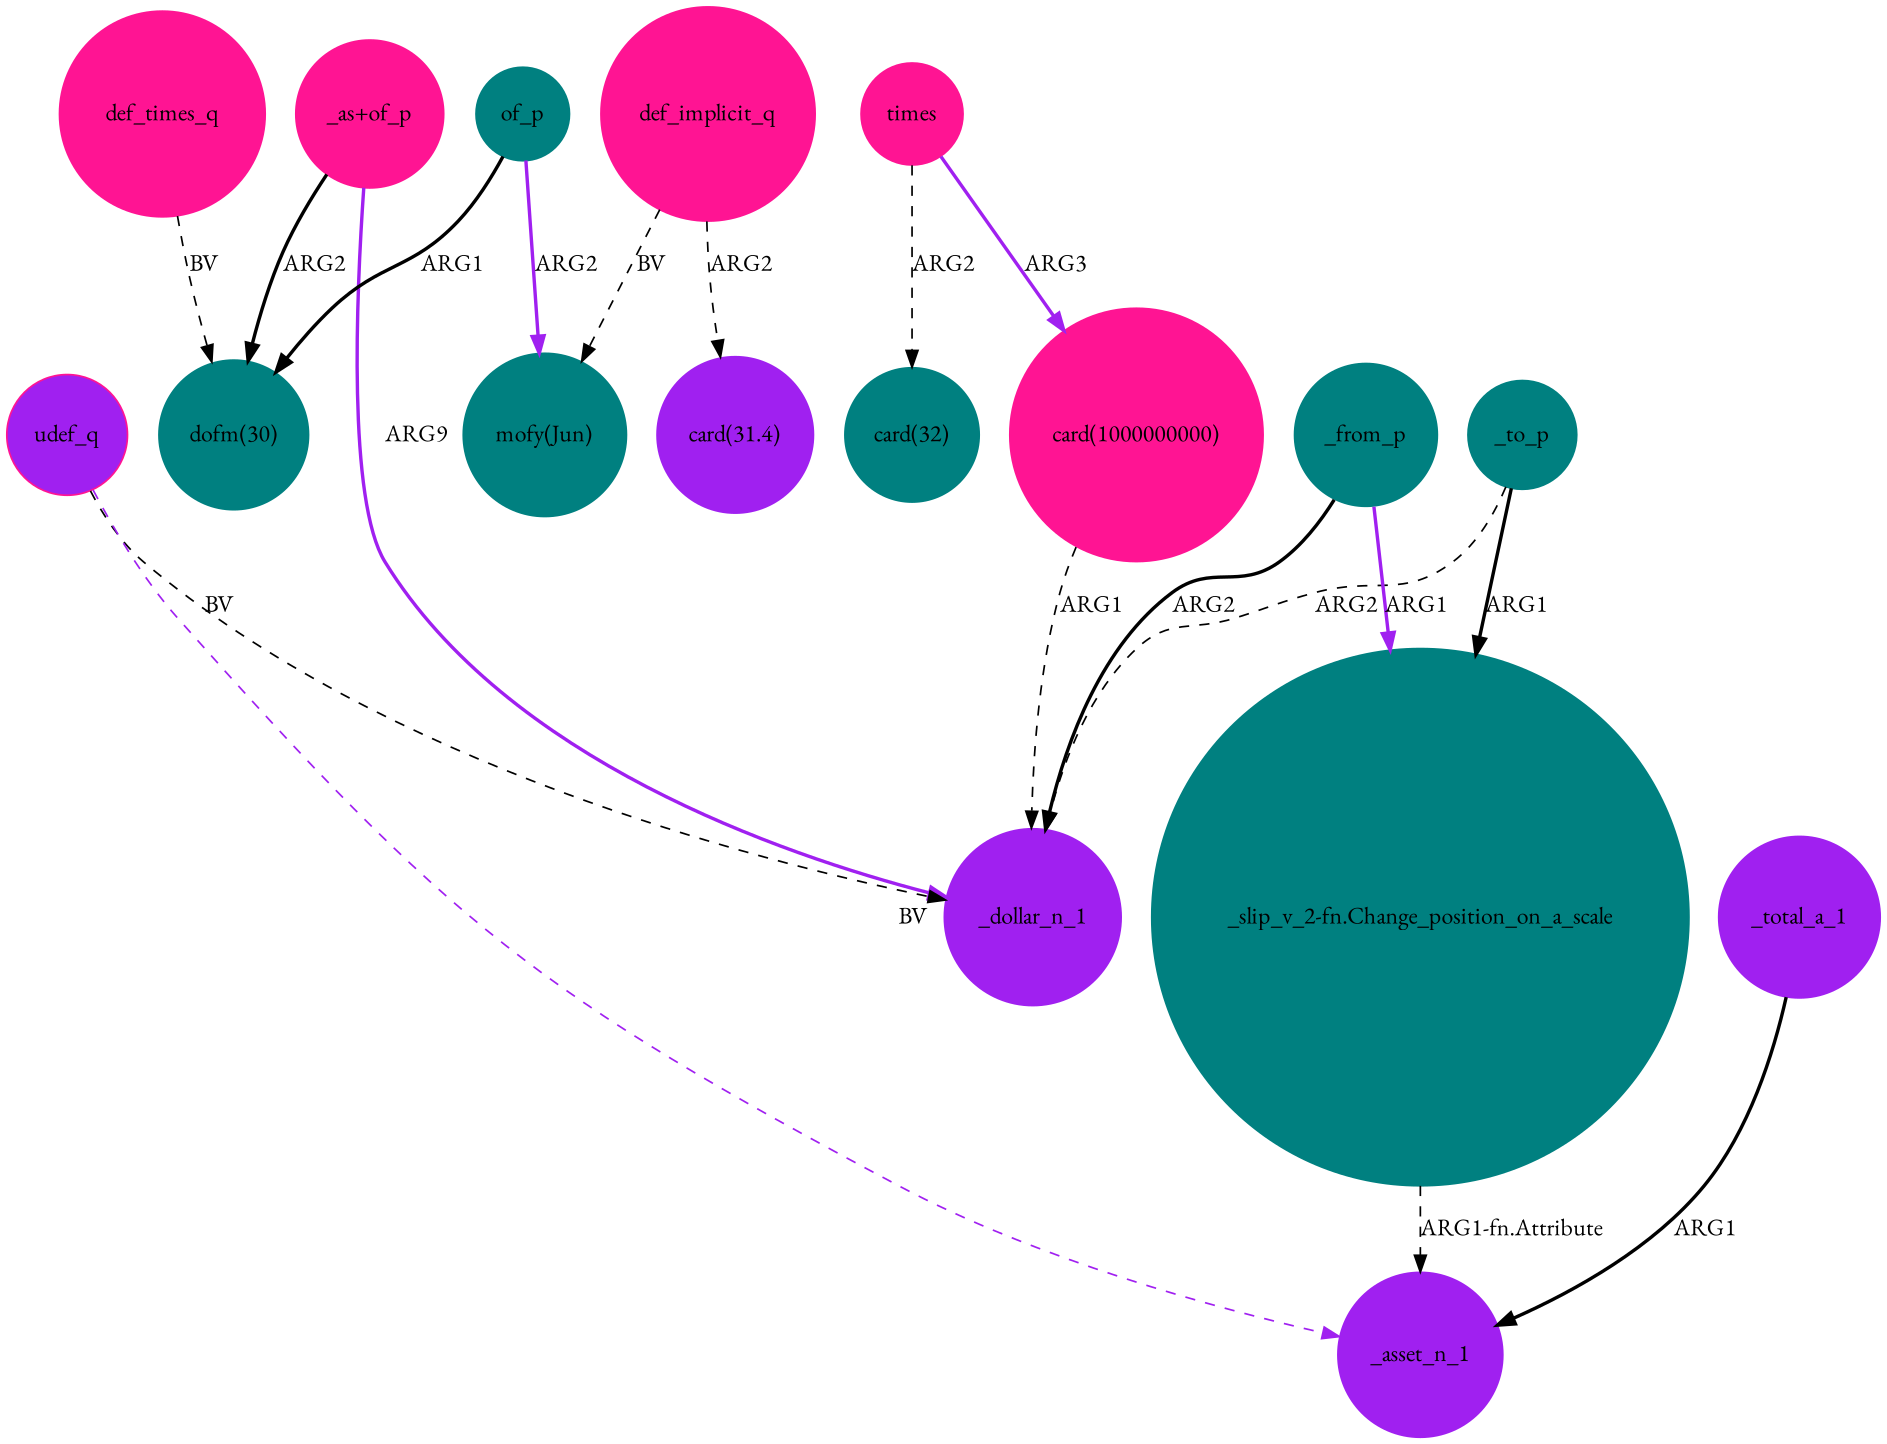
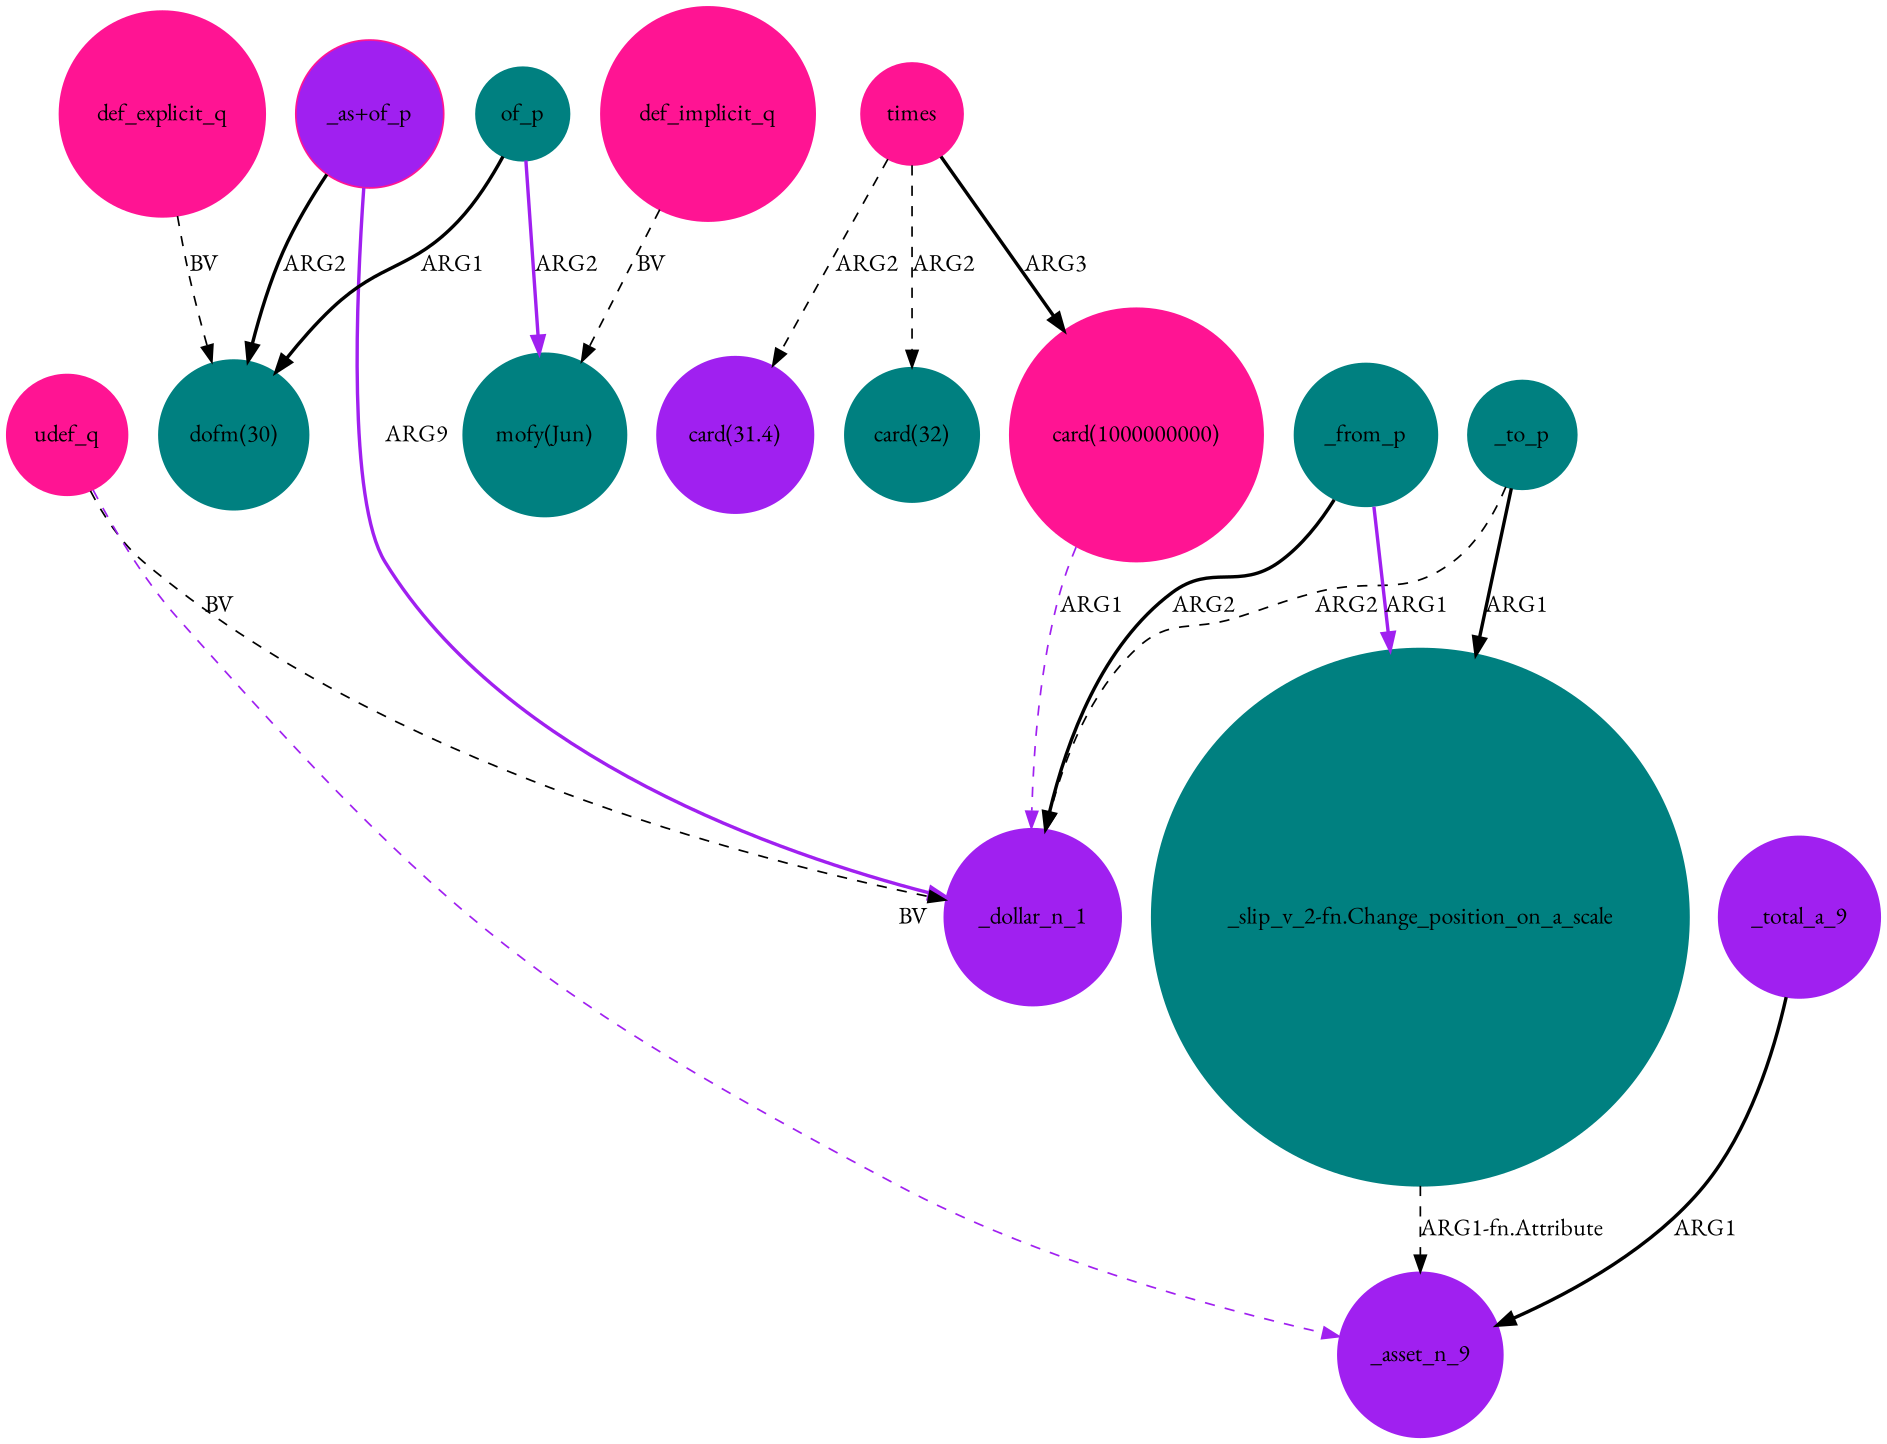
node "def_times_q": label "def_times_q" -> "def_explicit_q"
node "_as+of_p": fillcolor deeppink -> purple
edge "times" -> "card(1000000000)": color purple -> black
edge "def_implicit_q" -> "card(31.4)": now "times" -> "card(31.4)"
node "udef_q": fillcolor purple -> deeppink
edge "card(1000000000)" -> "_dollar_n_1": color black -> purple
node "_total_a_1": label "_total_a_1" -> "_total_a_9"
node "_asset_n_1": label "_asset_n_1" -> "_asset_n_9"
